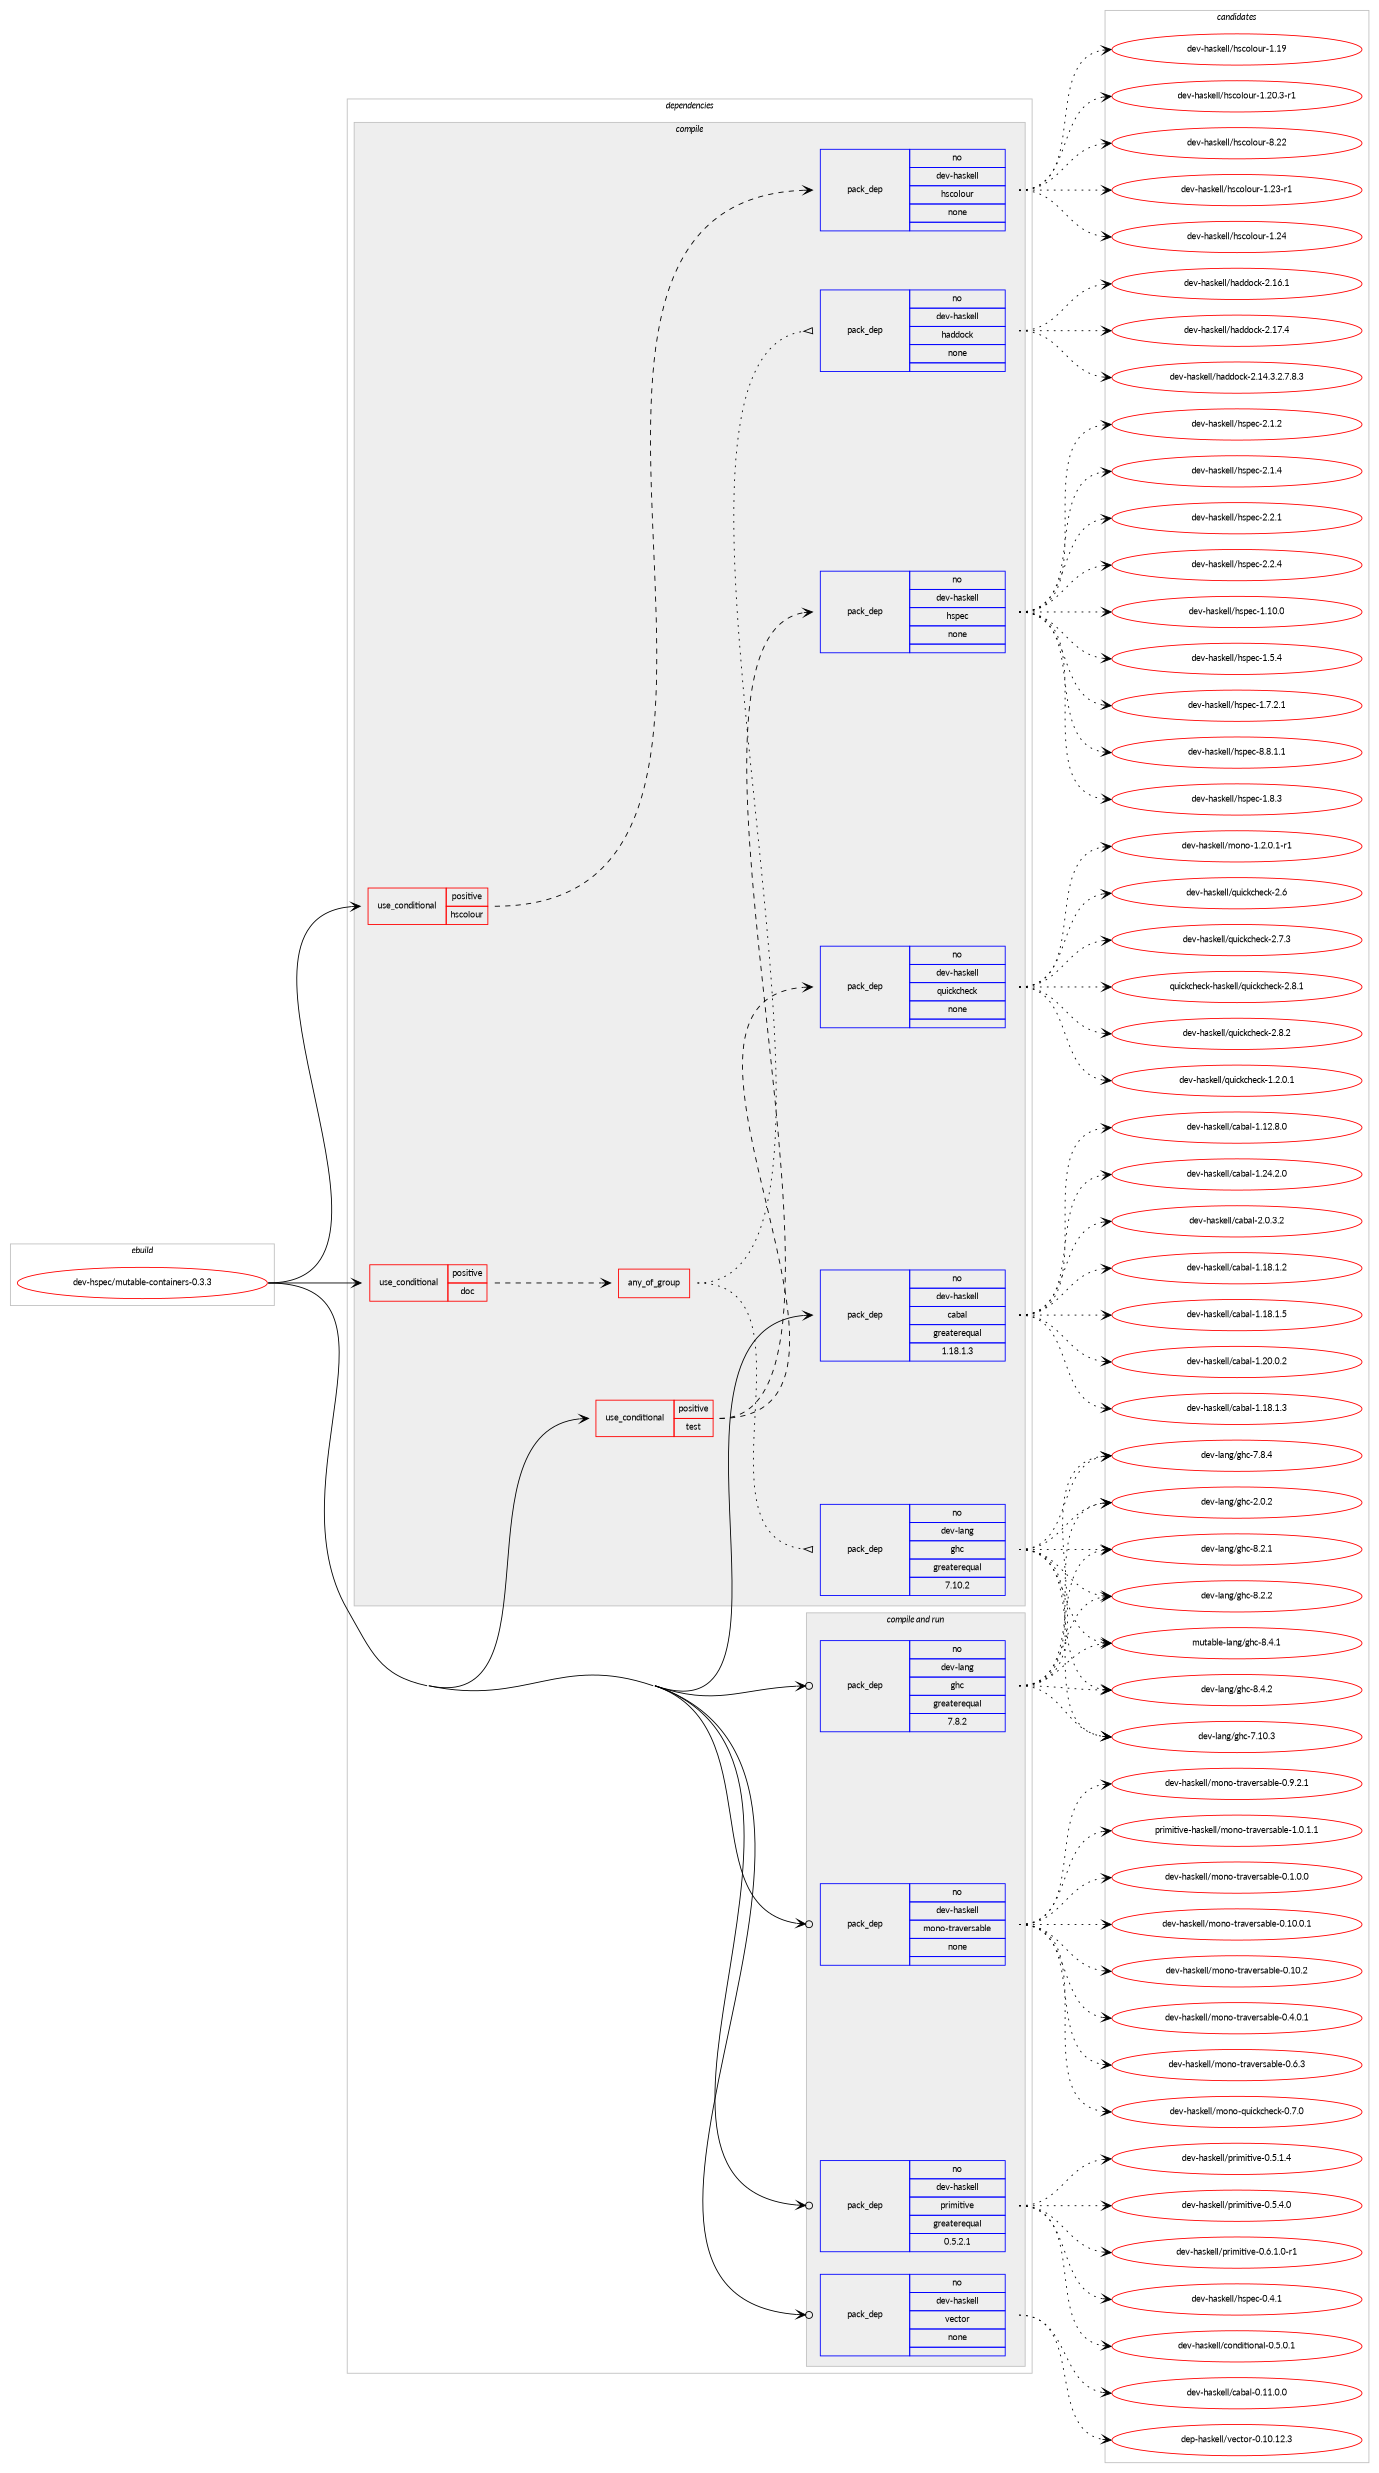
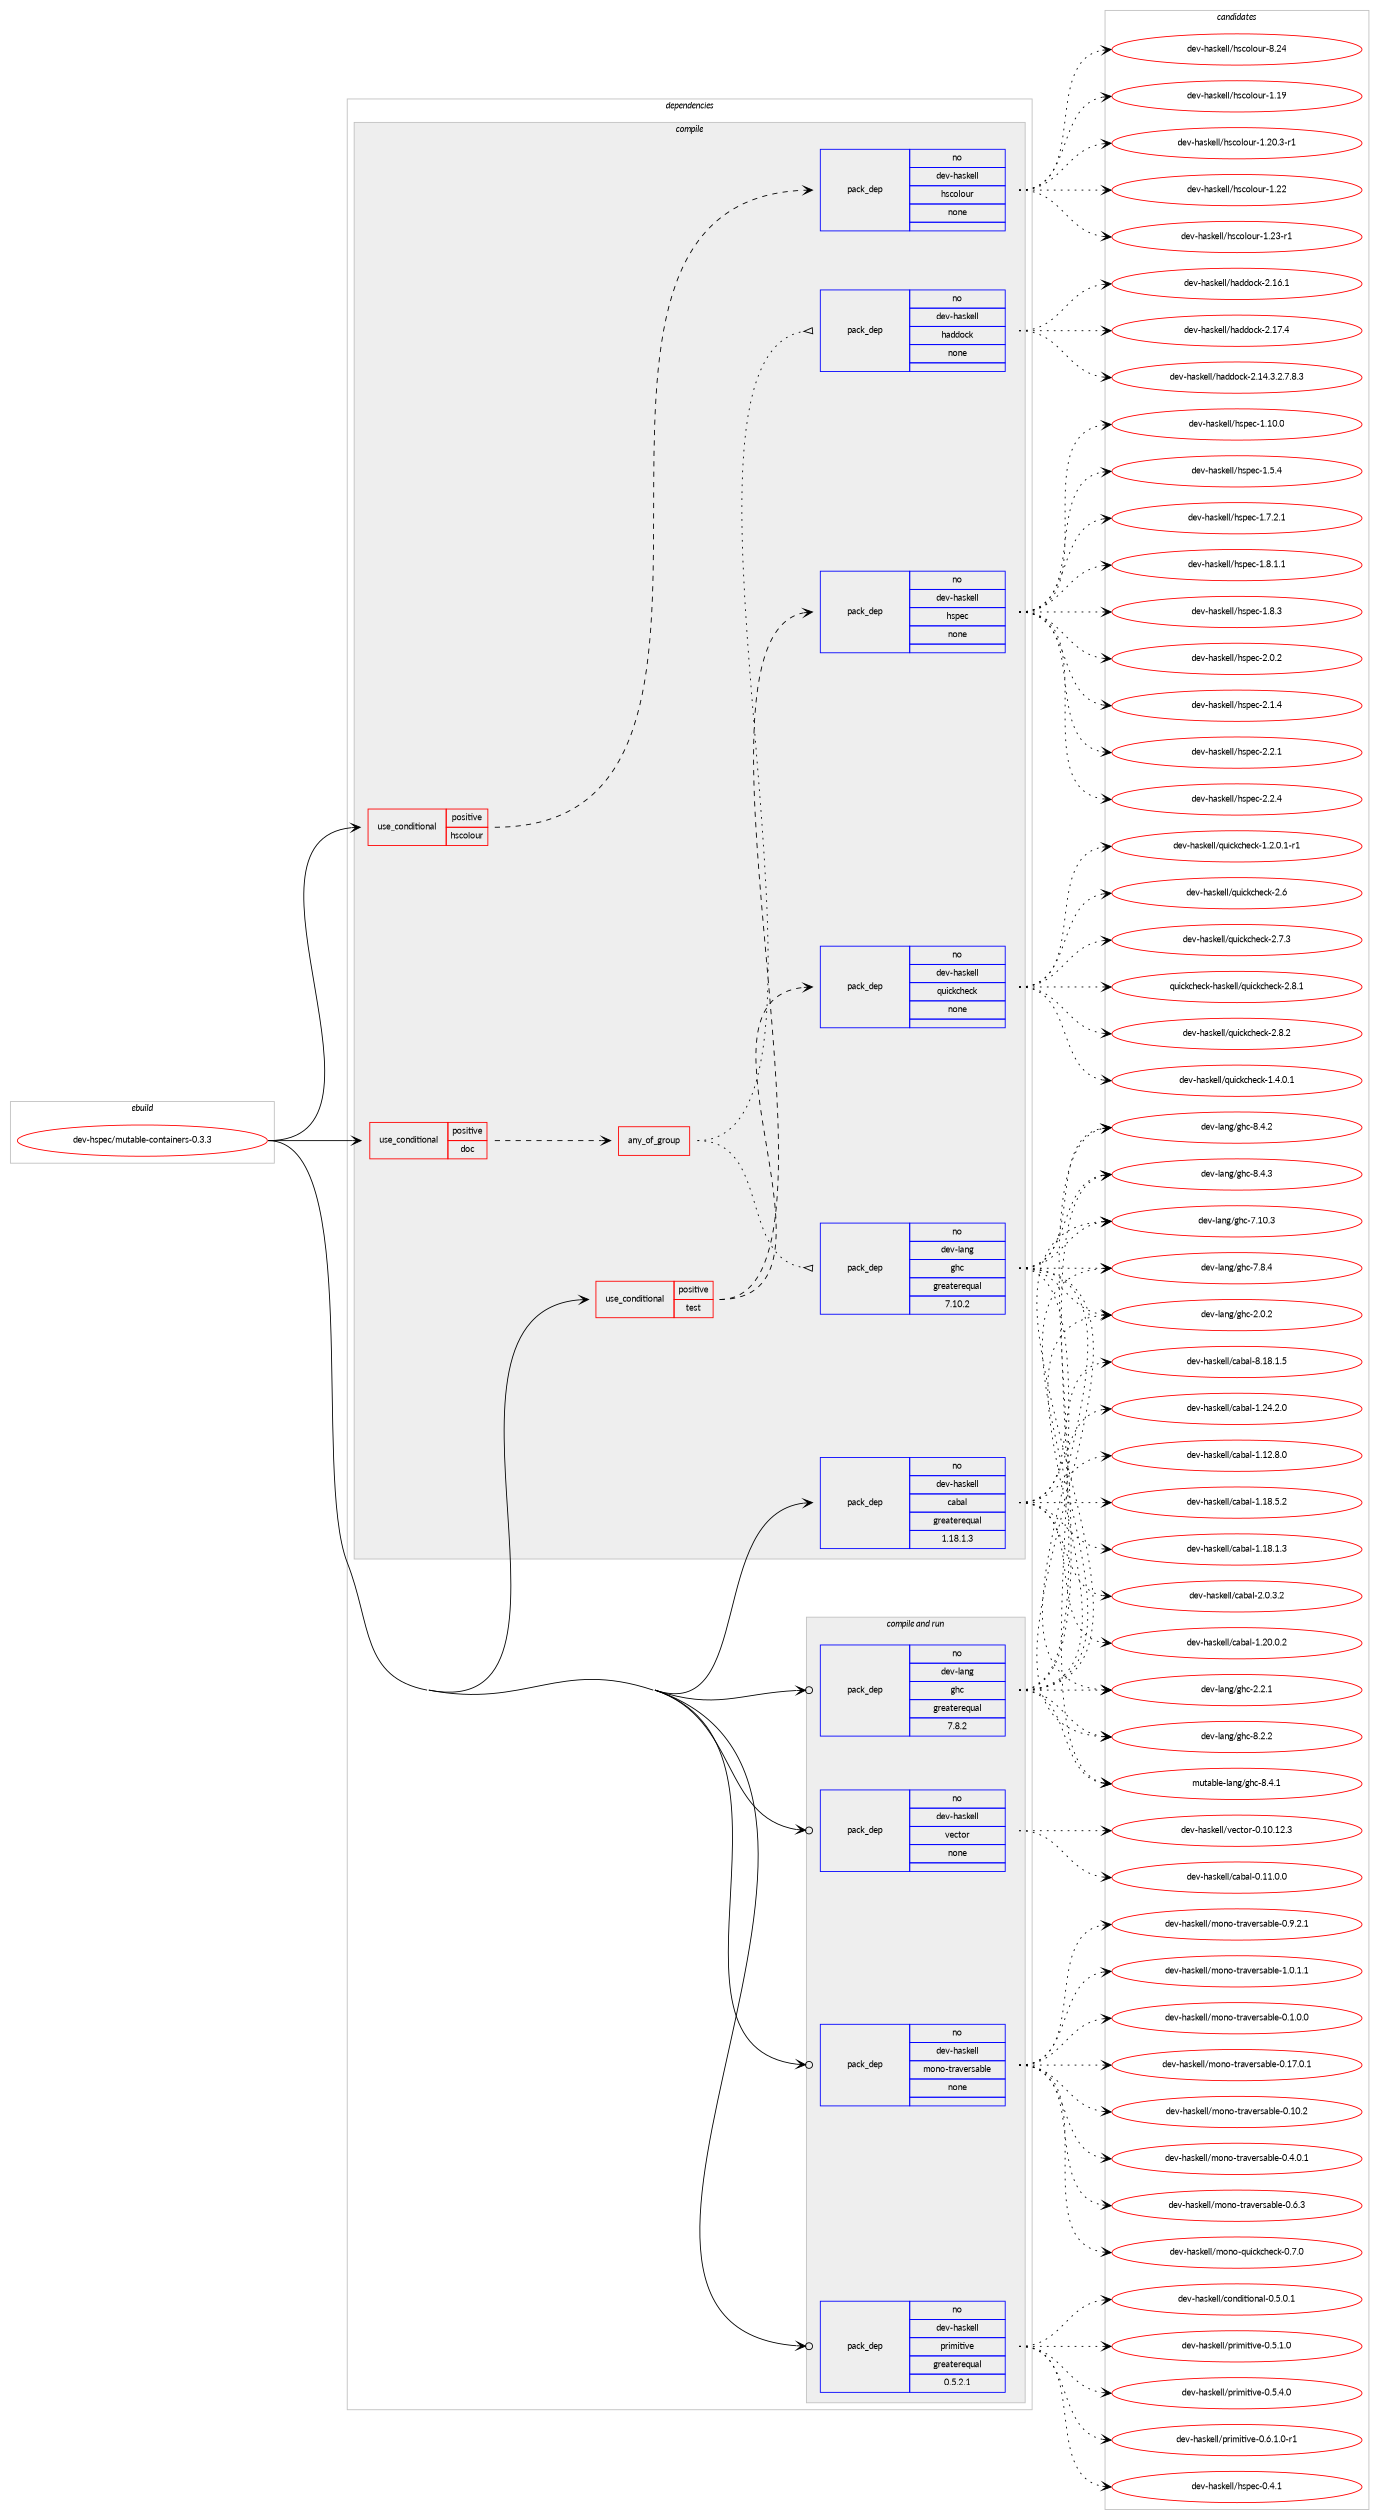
node "dev-haskell/hscolour-8.22": label "dev-haskell/hscolour-8.22" -> "dev-haskell/hscolour-1.22"
node "dev-haskell/hscolour-1.24": label "dev-haskell/hscolour-1.24" -> "dev-haskell/hscolour-8.24"
node "dev-haskell/hspec-2.1.2": label "dev-haskell/hspec-2.1.2" -> "dev-haskell/hspec-2.0.2"
node "dev-haskell/hspec-8.8.1.1": label "dev-haskell/hspec-8.8.1.1" -> "dev-haskell/hspec-1.8.1.1"
node "dev-haskell/mono-1.2.0.1-r1": label "dev-haskell/mono-1.2.0.1-r1" -> "dev-haskell/quickcheck-1.2.0.1-r1"
node "dev-haskell/quickcheck-1.2.0.1": label "dev-haskell/quickcheck-1.2.0.1" -> "dev-haskell/quickcheck-1.4.0.1"
node "dev-lang/ghc-8.4.3": added
node "dev-haskell/cabal-1.18.1.2": label "dev-haskell/cabal-1.18.1.2" -> "dev-haskell/cabal-1.18.5.2"
node "dev-haskell/cabal-1.18.1.5": label "dev-haskell/cabal-1.18.1.5" -> "dev-haskell/cabal-8.18.1.5"
node "dev-lang/ghc-8.2.1": label "dev-lang/ghc-8.2.1" -> "dev-lang/ghc-2.2.1"
node "primitive-haskell/mono-traversable-1.0.1.1": label "primitive-haskell/mono-traversable-1.0.1.1" -> "dev-haskell/mono-traversable-1.0.1.1"
node "dev-haskell/mono-traversable-0.10.0.1": label "dev-haskell/mono-traversable-0.10.0.1" -> "dev-haskell/mono-traversable-0.17.0.1"
node "dev-haskell/primitive-0.5.1.4": label "dev-haskell/primitive-0.5.1.4" -> "dev-haskell/primitive-0.5.1.0"
node "dep-haskell/vector-0.10.12.3": label "dep-haskell/vector-0.10.12.3" -> "dev-haskell/vector-0.10.12.3"
